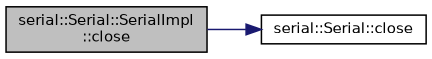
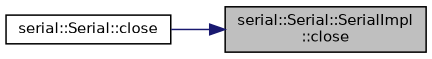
edge "serial::Serial::SerialImpl ::close" -> "serial::Serial::close": reversed
